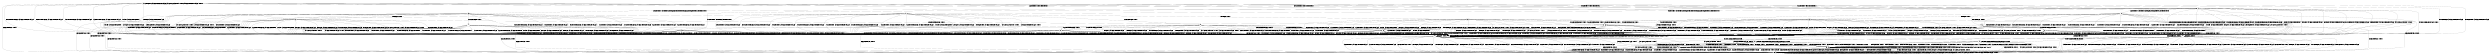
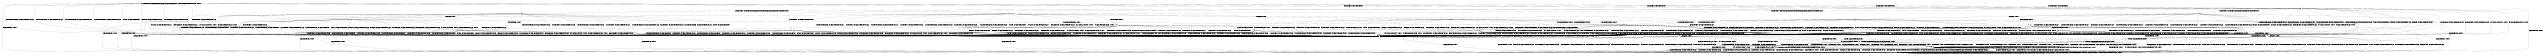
edge "s17" -> "s18": removed, label "ECDH_CLIENT_KEY_EXCHANGE / TIMEOUT"
edge "s2" -> "s1": added, label "CHANGE_CIPHER_SPEC / TIMEOUT"
